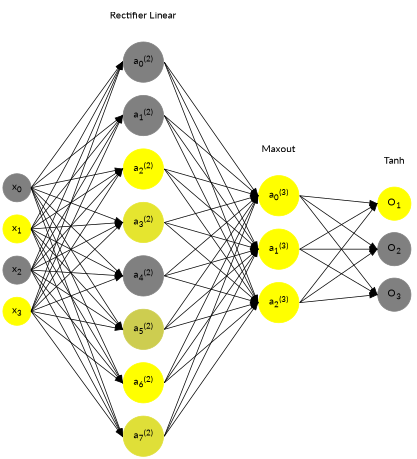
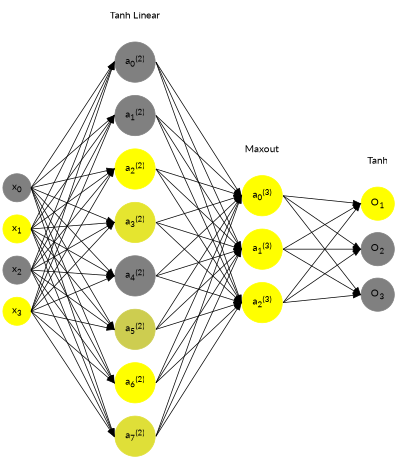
node "Rectifier Linear": label "Rectifier Linear" -> "Tanh Linear"
